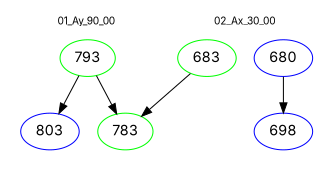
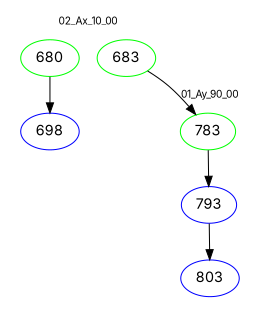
cluster "02_Ax_30_00": label "02_Ax_30_00" -> "02_Ax_10_00"
node "793": color green -> blue
node "680": color blue -> green
edge "793" -> "783": reversed
